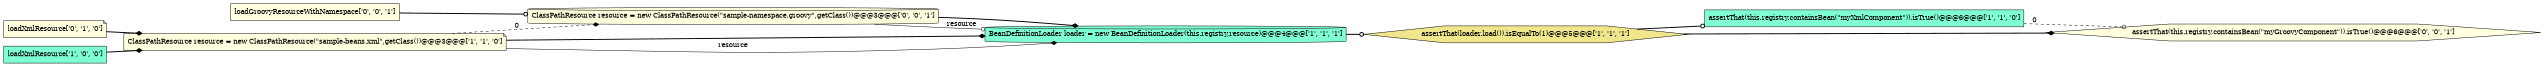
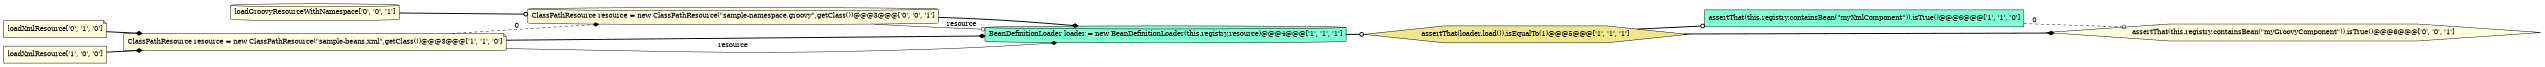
node "loadGroovyResourceWithNamespace['0', '0', '1']": shape box -> cylinder
node "loadXmlResource['1', '0', '0']": fillcolor aquamarine -> lightyellow
